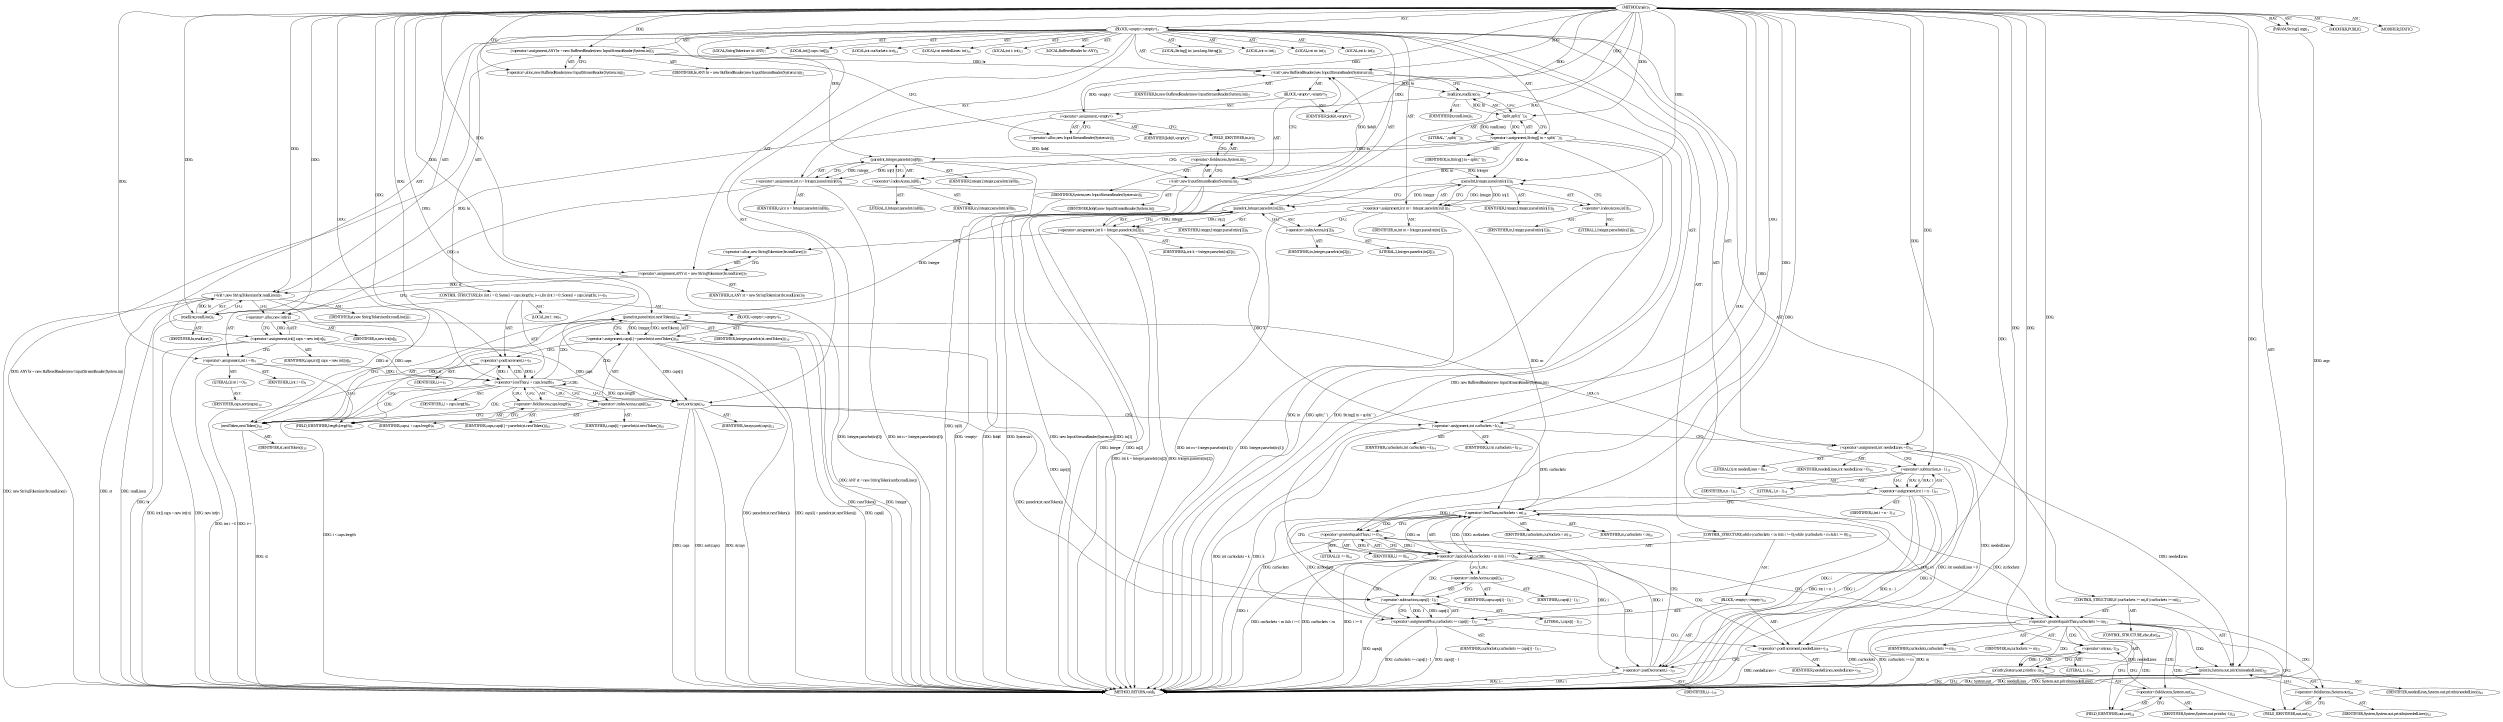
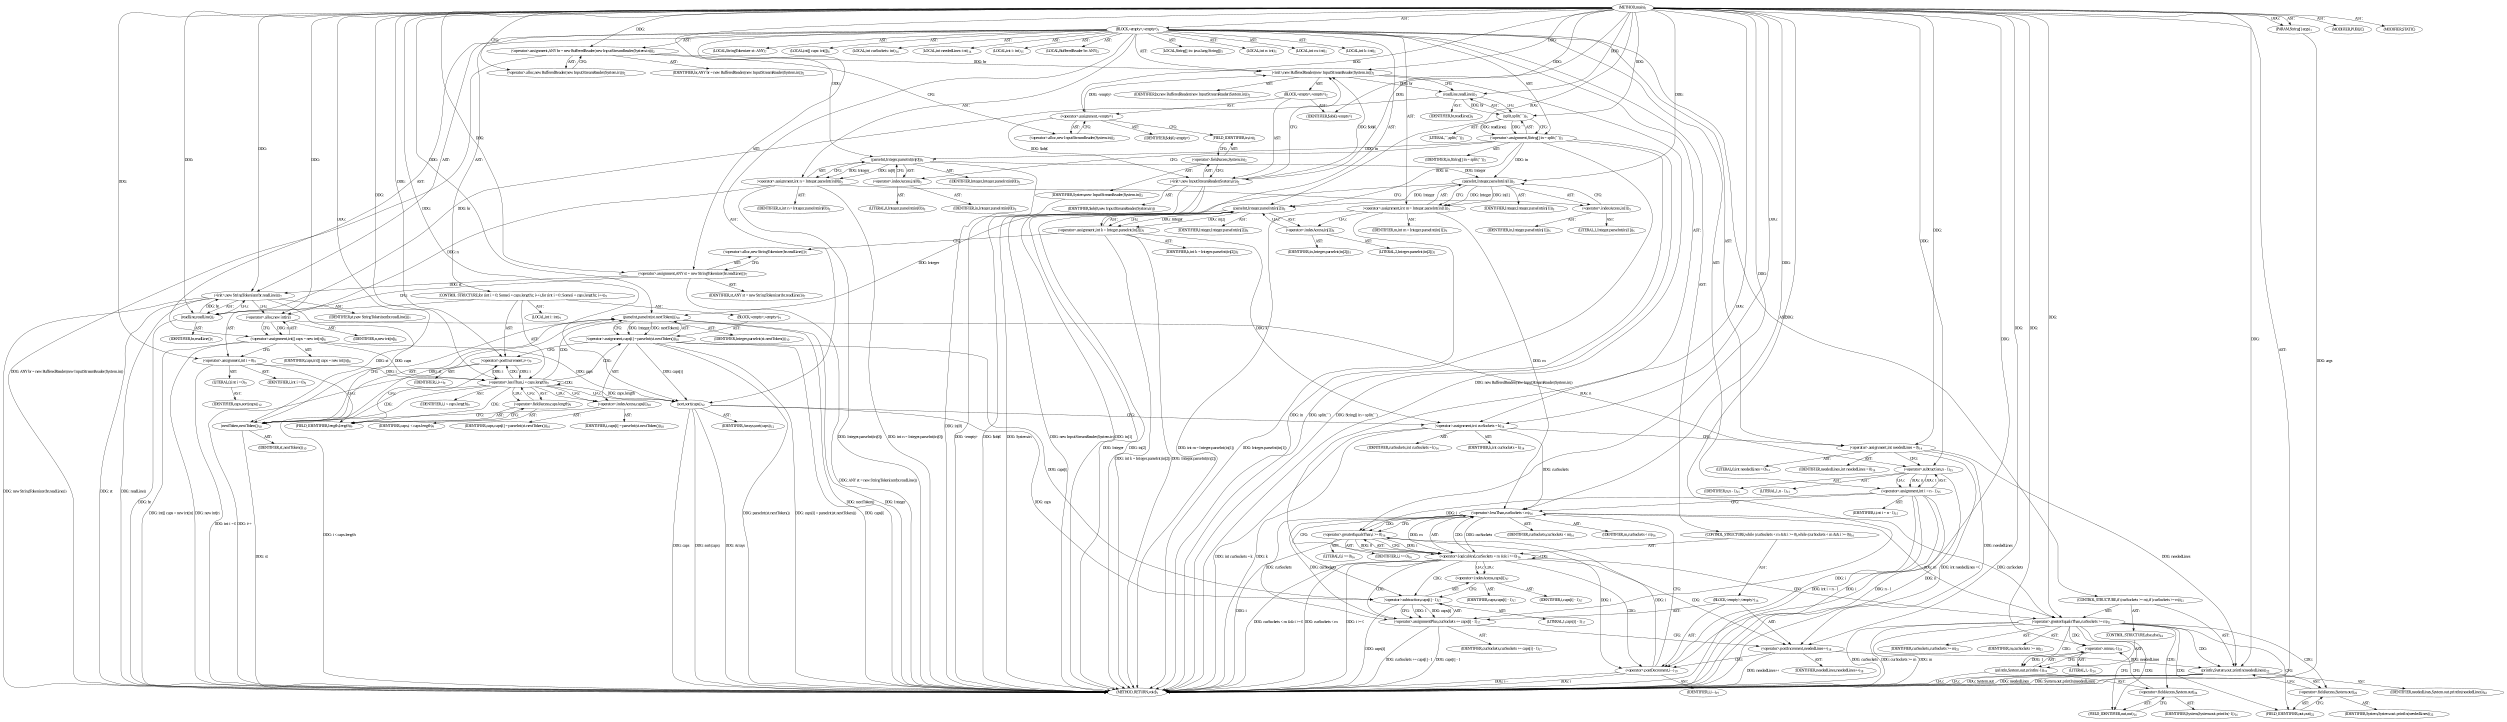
edge "(sort,sort(caps))" -> "(<operator>.subtraction,caps[i] - 1)": label "DDG: parseInt(st.nextToken())" -> "DDG: caps"
